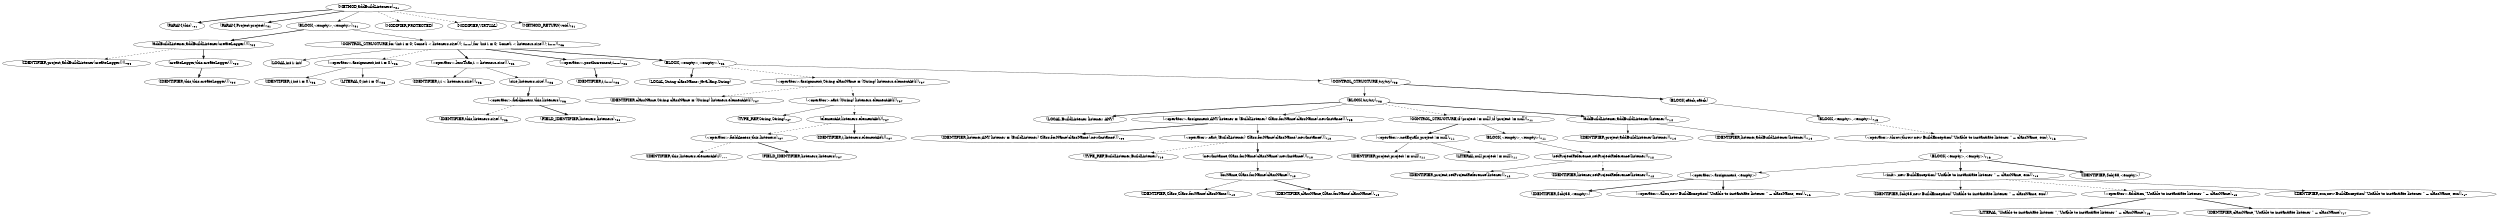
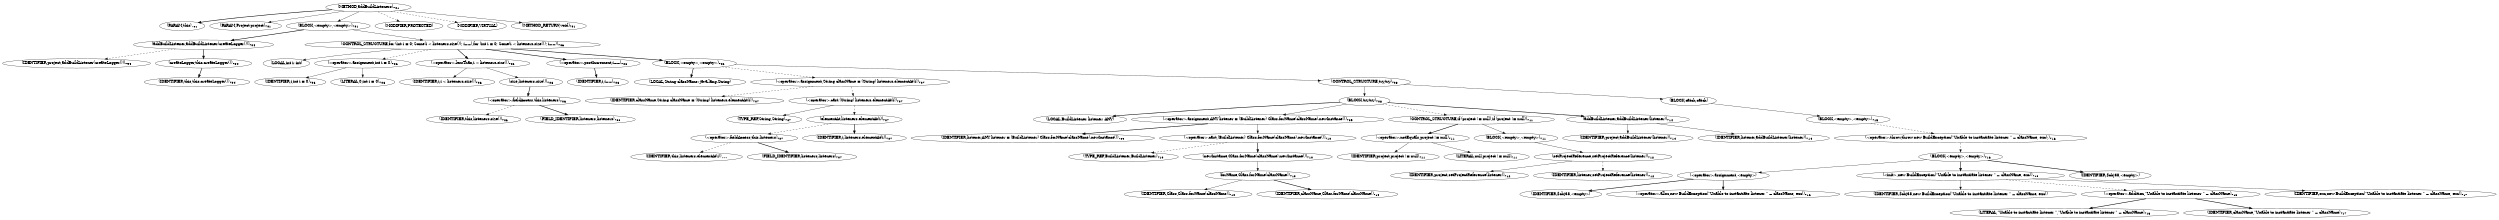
edge "(METHOD,addBuildListeners)" -> "(PARAM,Project project)": style bold -> solid
edge "(CONTROL_STRUCTURE,try,try)" -> "(BLOCK,catch,catch)": style bold -> solid
